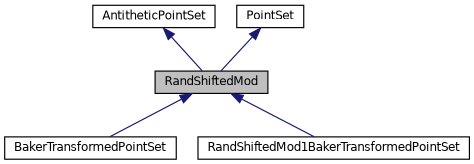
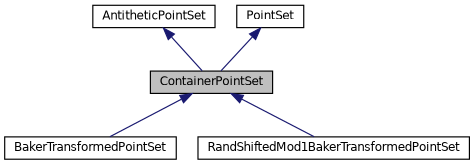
node "RandShiftedMod": label "RandShiftedMod" -> "ContainerPointSet"
